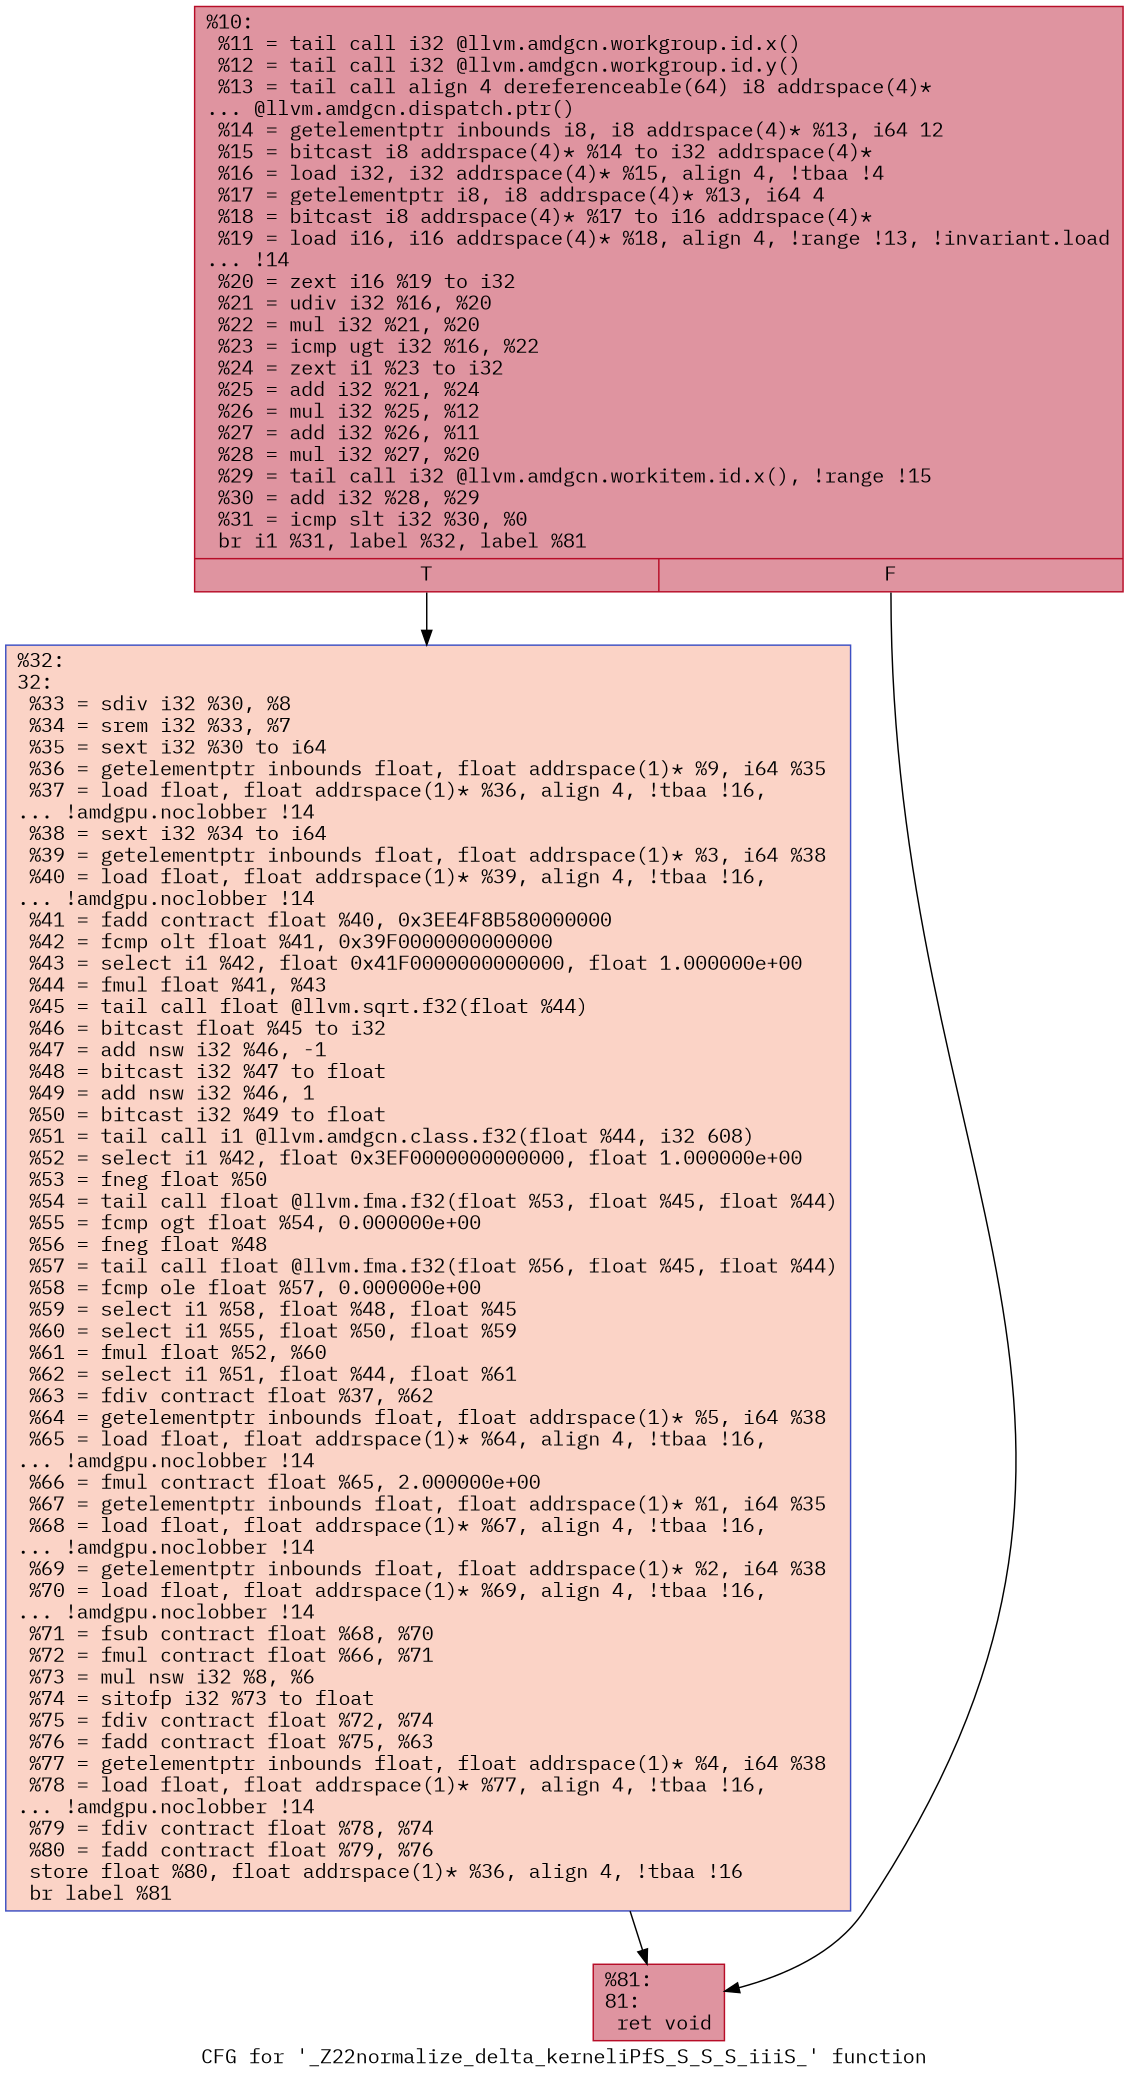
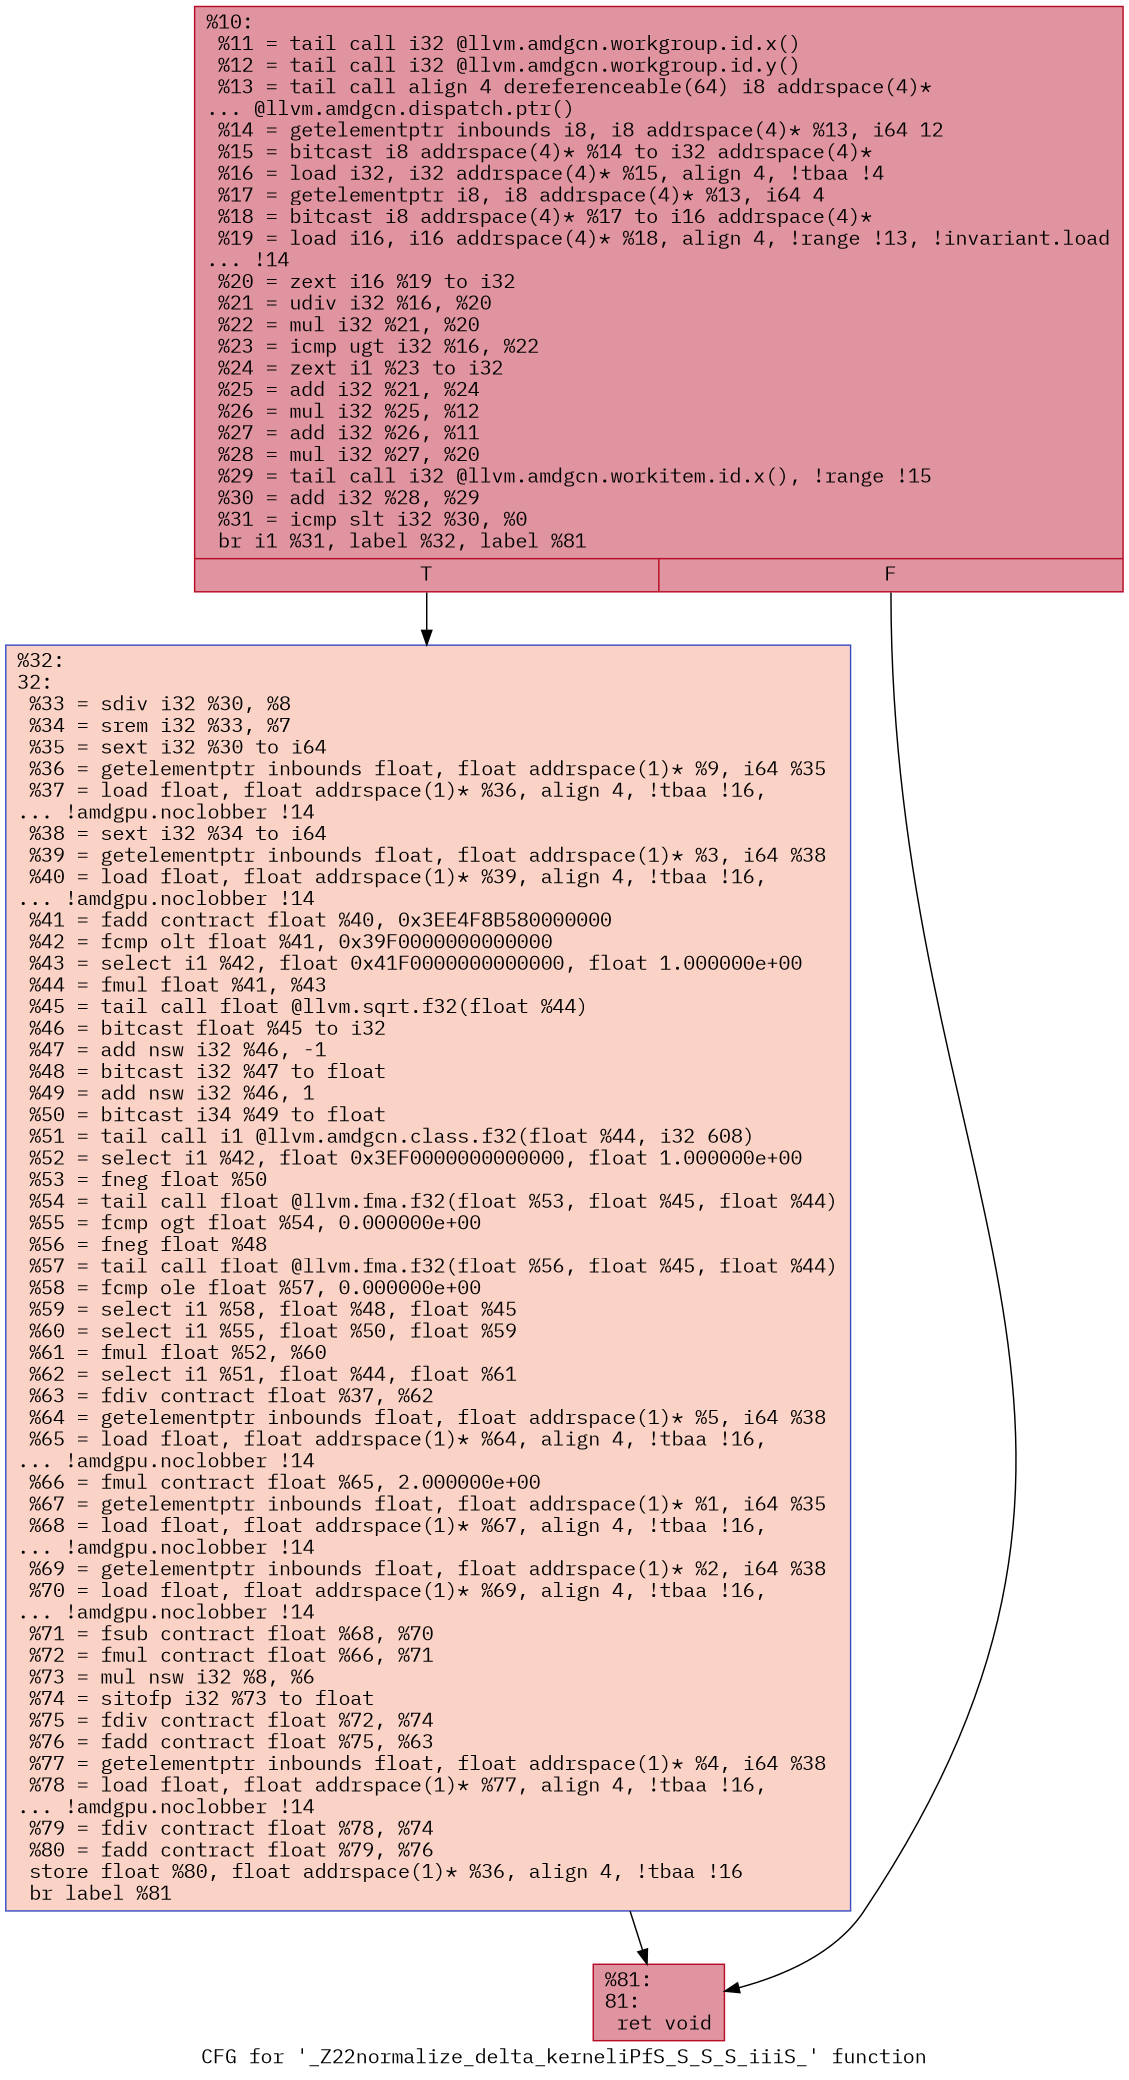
node "%32:": text "%50 = bitcast i32 %49 to float" -> "%50 = bitcast i34 %49 to float"
